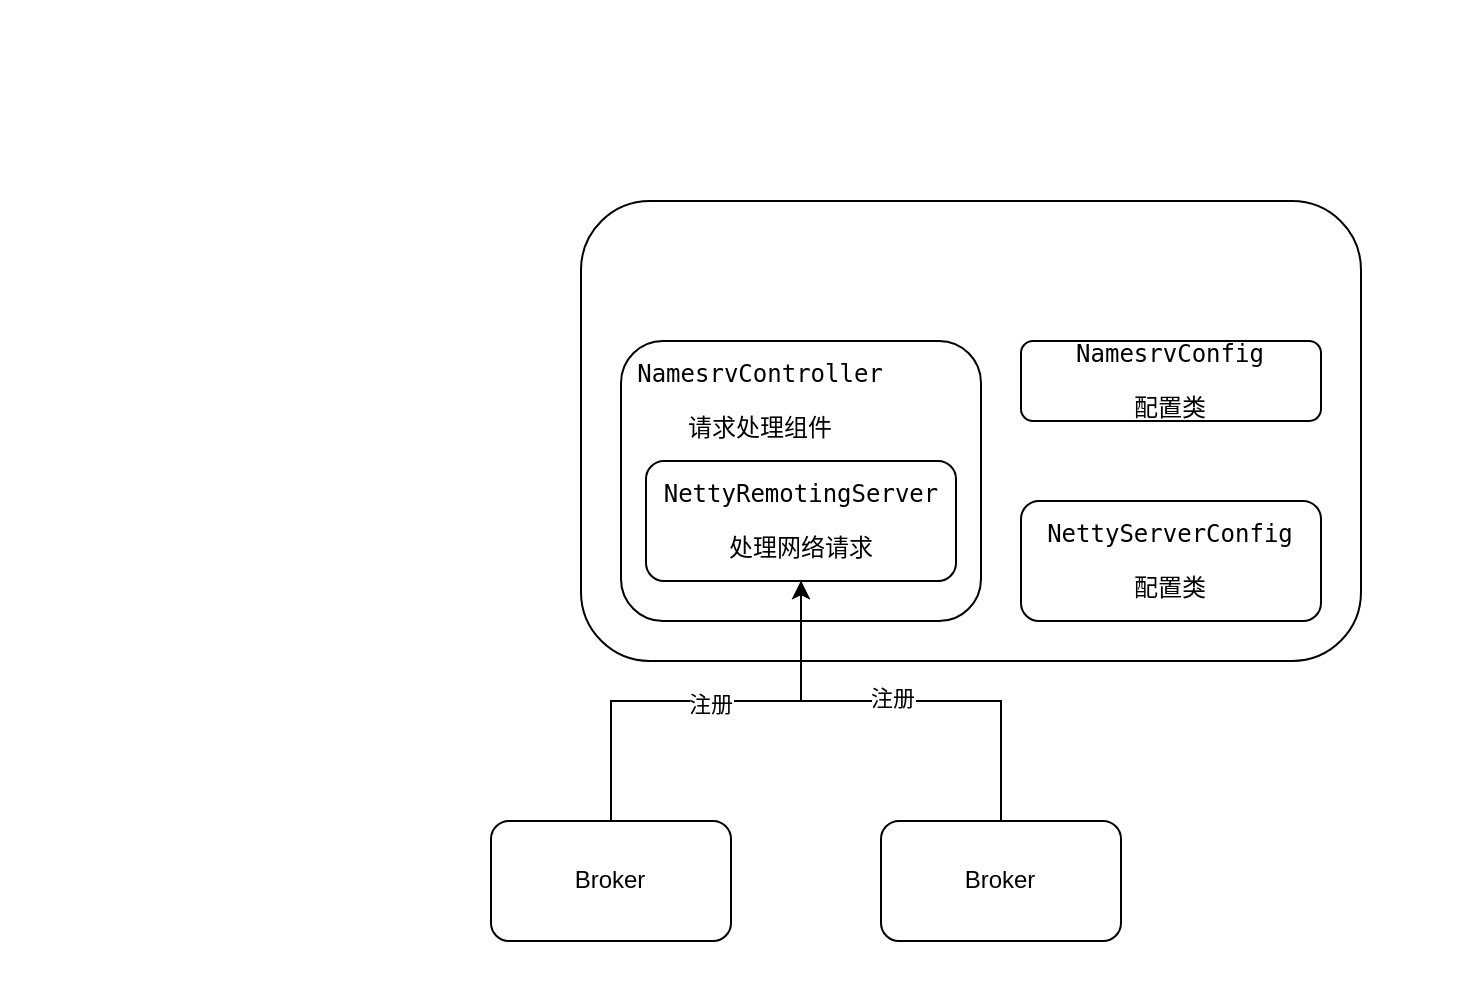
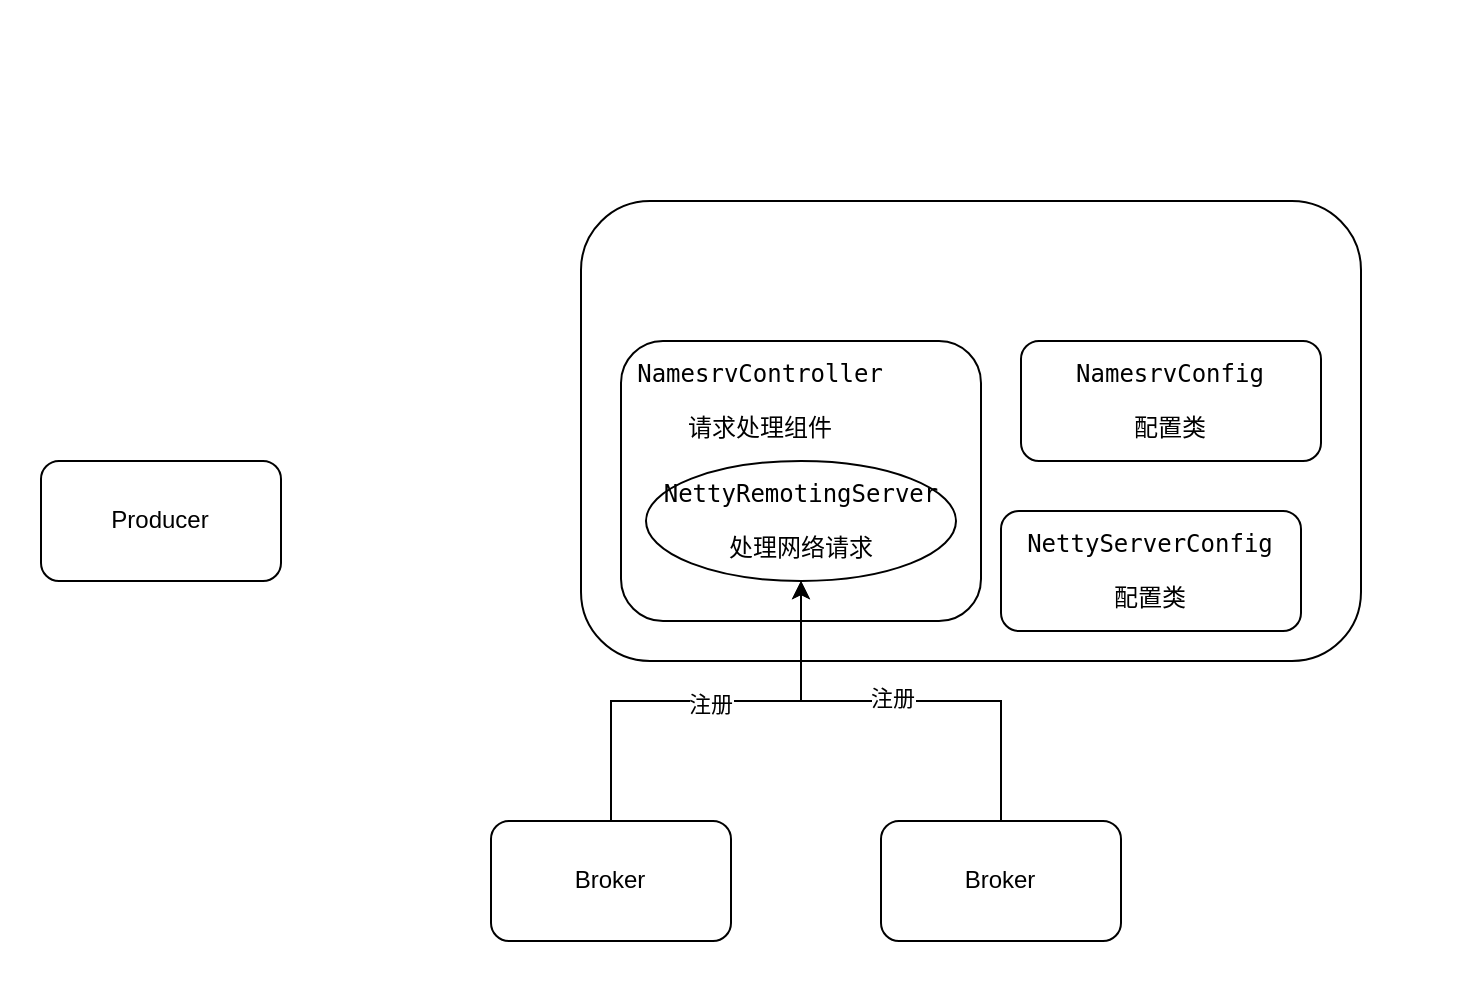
node "NamesrvConfig配置类": size 300x80 -> 300x120
node "Producer": added
node "NettyRemotingServer处理网络请求": shape rounded rectangle -> ellipse
node "NettyServerConfig配置类": moved (1171, 561) -> (1151, 571)
